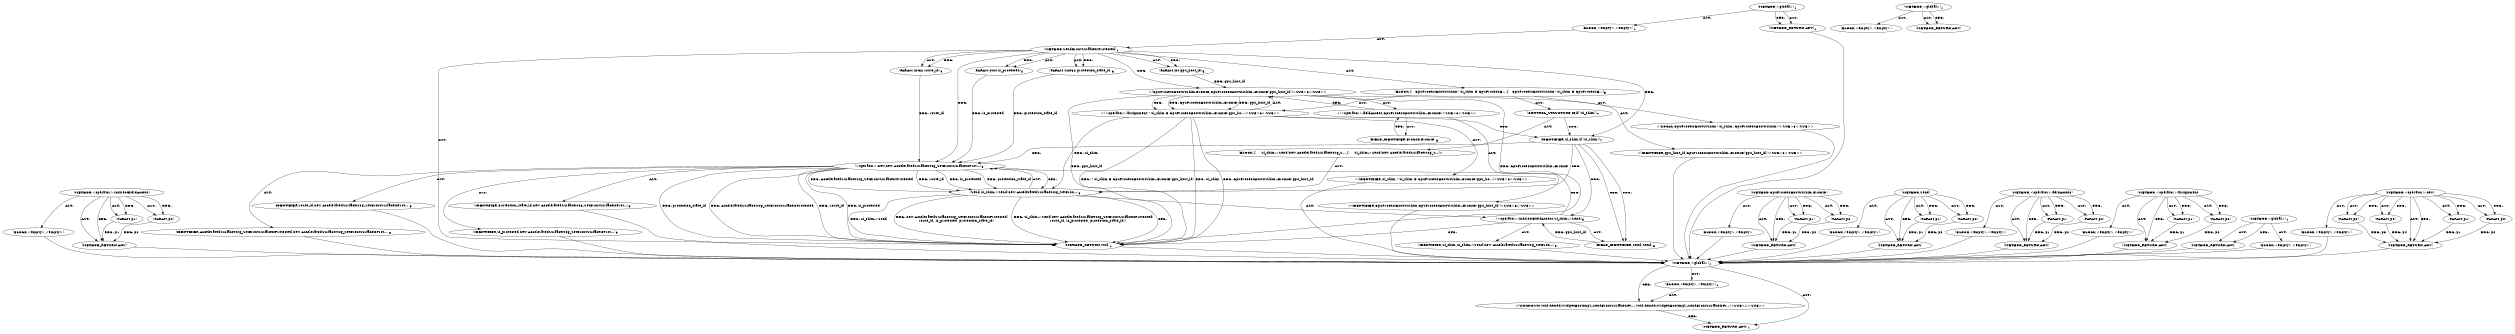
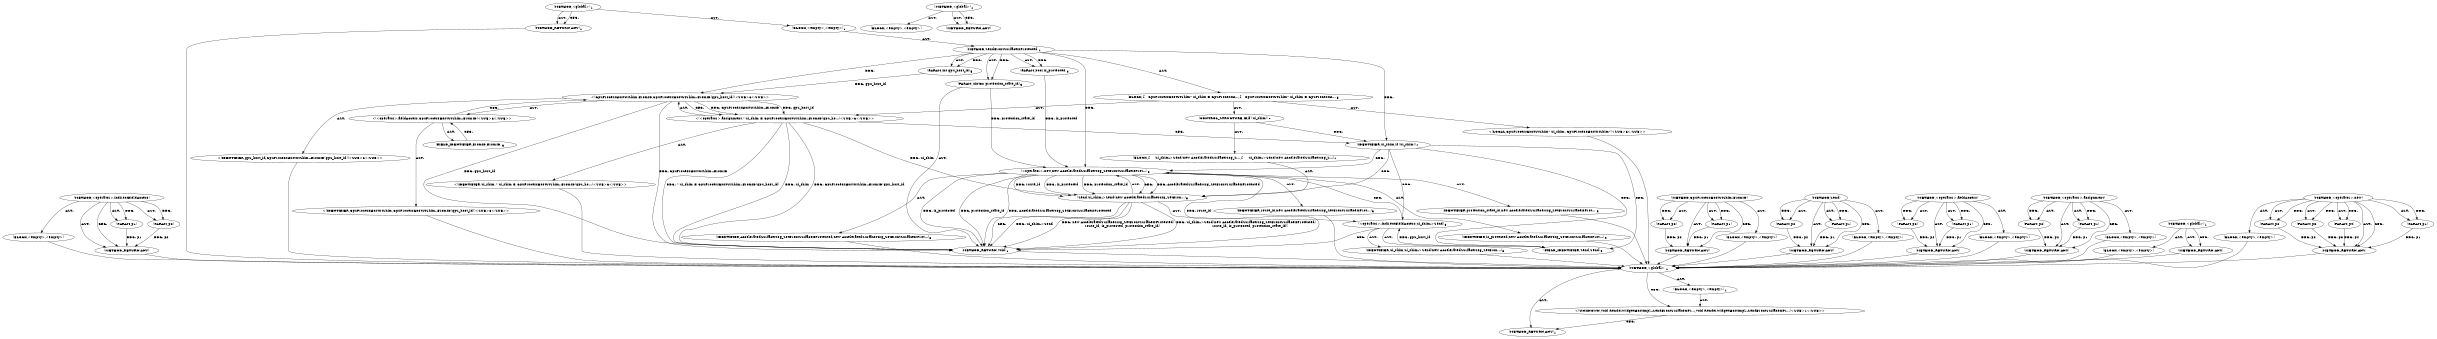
node "(PARAM,int32 route_id)": removed
edge "(METHOD,SendFrontSurfaceIsProtected)" -> "(METHOD_RETURN,void)": now "(PARAM,uint32 protection_state_id)" -> "(METHOD_RETURN,void)"
